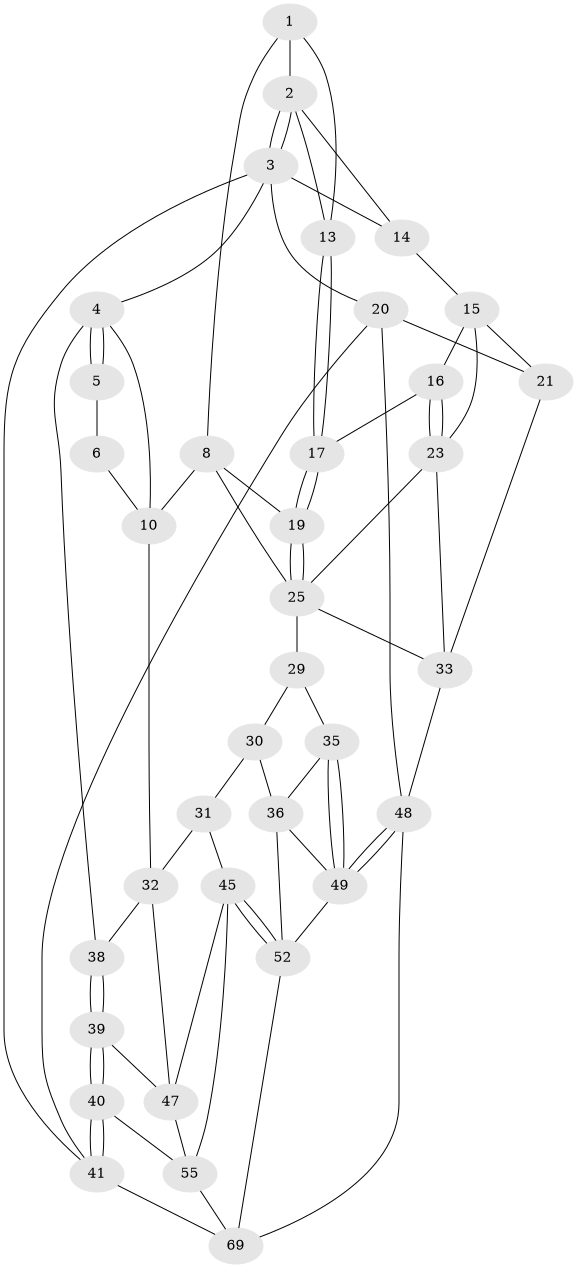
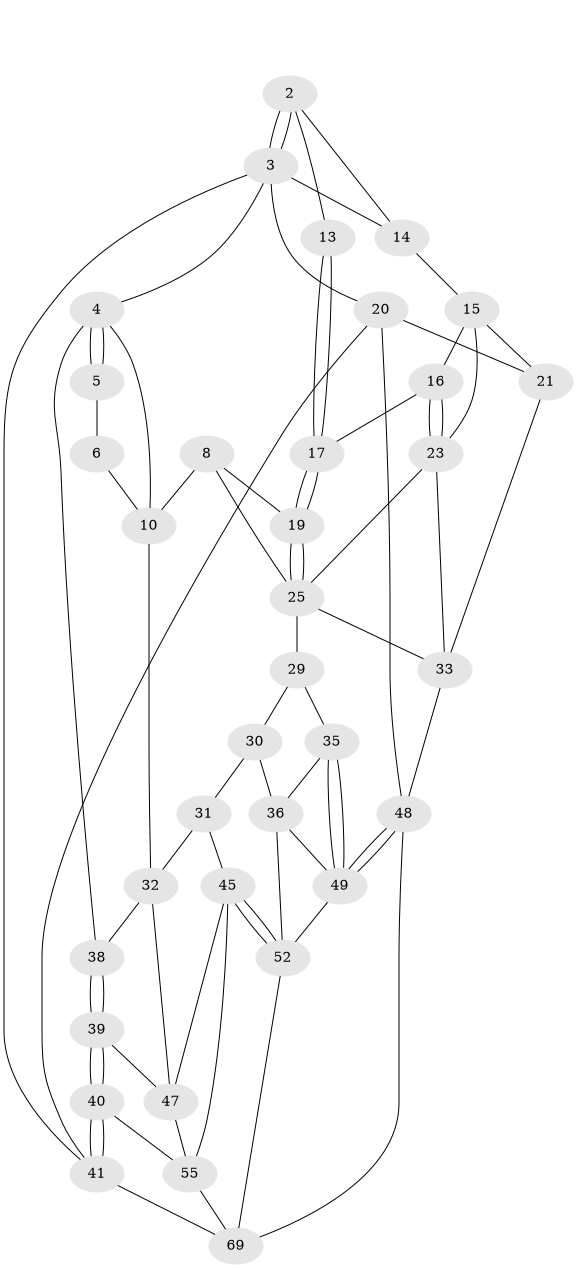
node "1": removed
